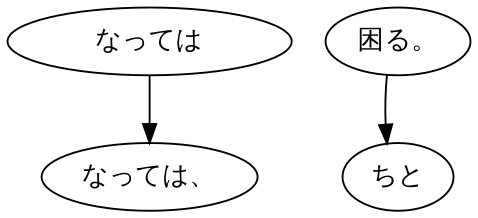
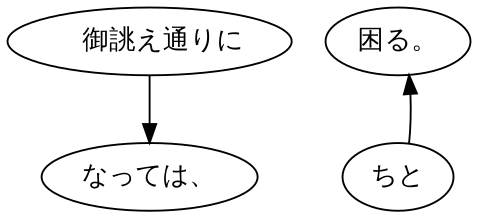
node "なっては": label "なっては" -> "御誂え通りに"
edge "困る。" -> "ちと": reversed
